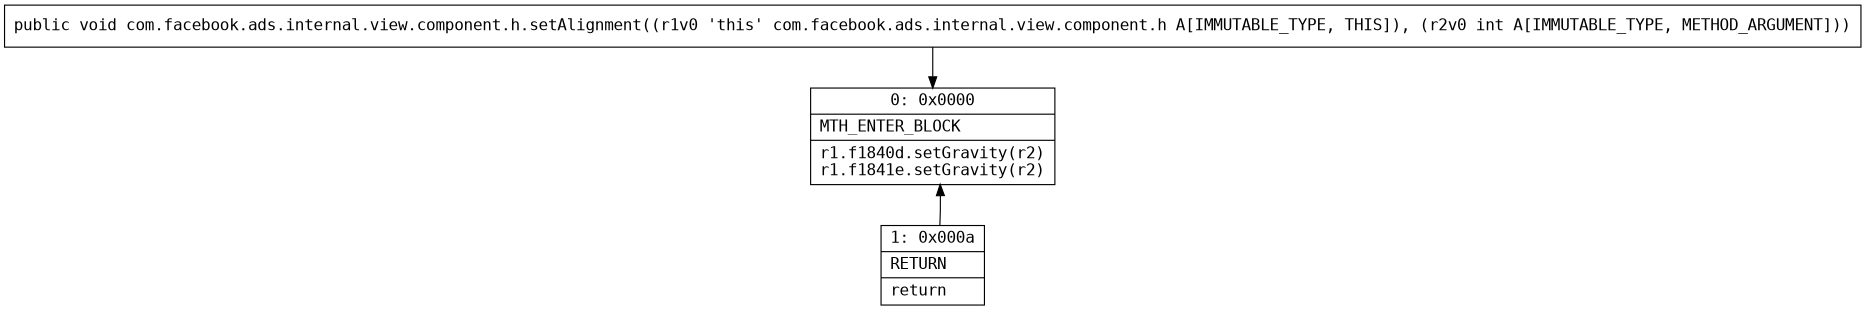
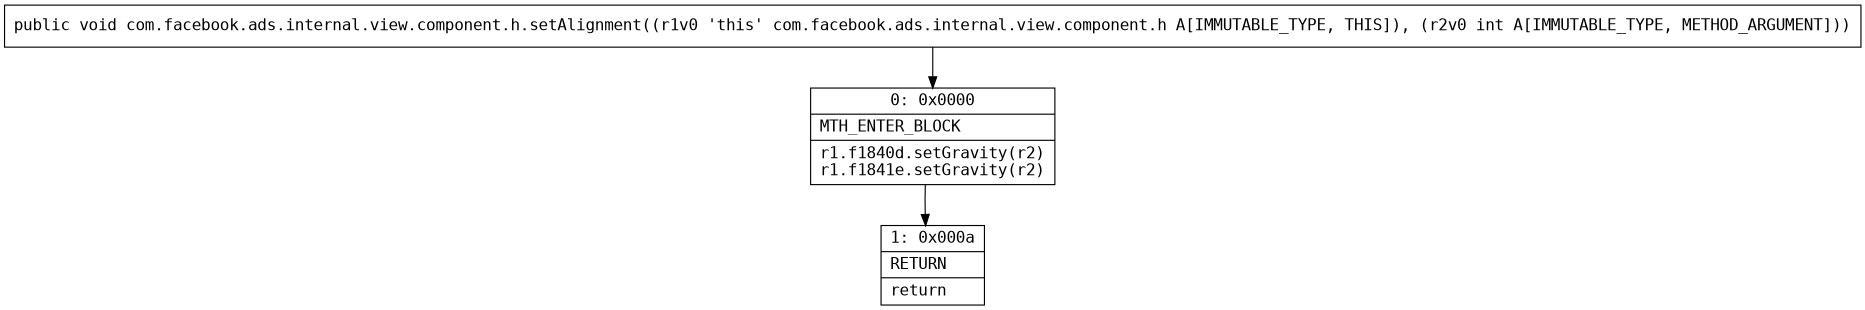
edge "1: 0x000a" -> "0: 0x0000": reversed
